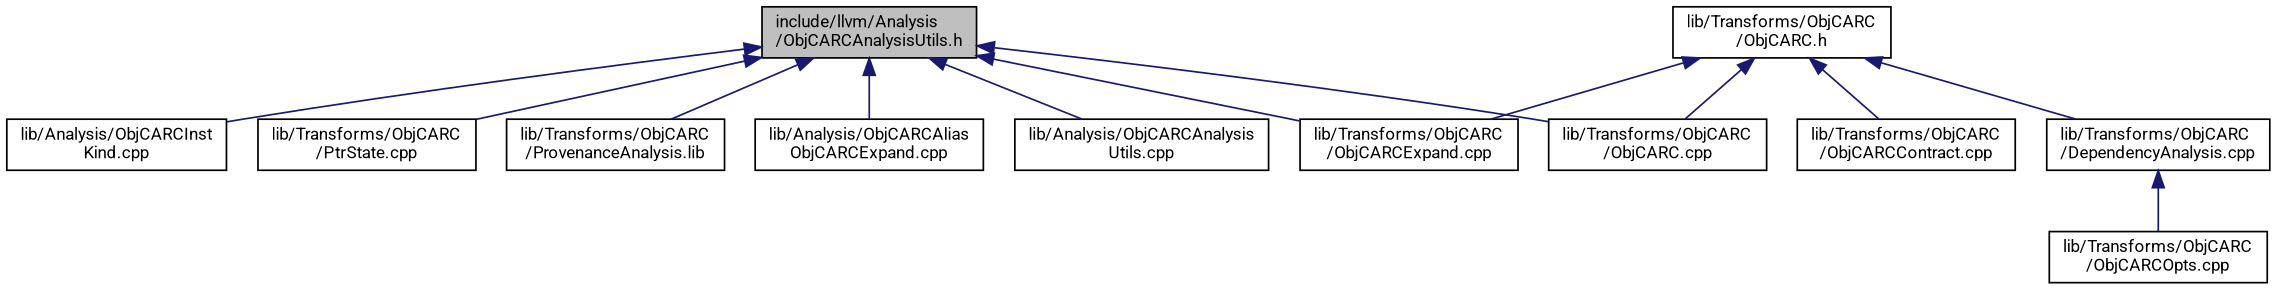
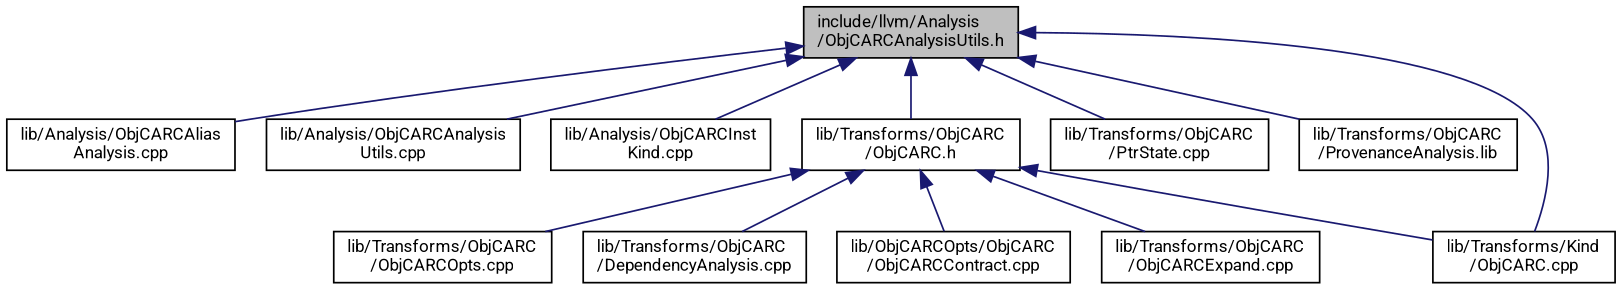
edge "lib/Transforms/ObjCARC /ObjCARCExpand.cpp" -> "include/llvm/Analysis /ObjCARCAnalysisUtils.h": now "lib/Transforms/ObjCARC /ObjCARC.h" -> "include/llvm/Analysis /ObjCARCAnalysisUtils.h"
node "lib/Analysis/ObjCARCAlias ObjCARCExpand.cpp": label "lib/Analysis/ObjCARCAlias ObjCARCExpand.cpp" -> "lib/Analysis/ObjCARCAlias Analysis.cpp"
node "lib/Transforms/ObjCARC /ObjCARC.cpp": label "lib/Transforms/ObjCARC /ObjCARC.cpp" -> "lib/Transforms/Kind /ObjCARC.cpp"
node "lib/Transforms/ObjCARC /ObjCARCContract.cpp": label "lib/Transforms/ObjCARC /ObjCARCContract.cpp" -> "lib/ObjCARCOpts/ObjCARC /ObjCARCContract.cpp"
edge "lib/Transforms/ObjCARC /ObjCARCOpts.cpp" -> "lib/Transforms/ObjCARC /DependencyAnalysis.cpp": now "lib/Transforms/ObjCARC /ObjCARCOpts.cpp" -> "lib/Transforms/ObjCARC /ObjCARC.h"
